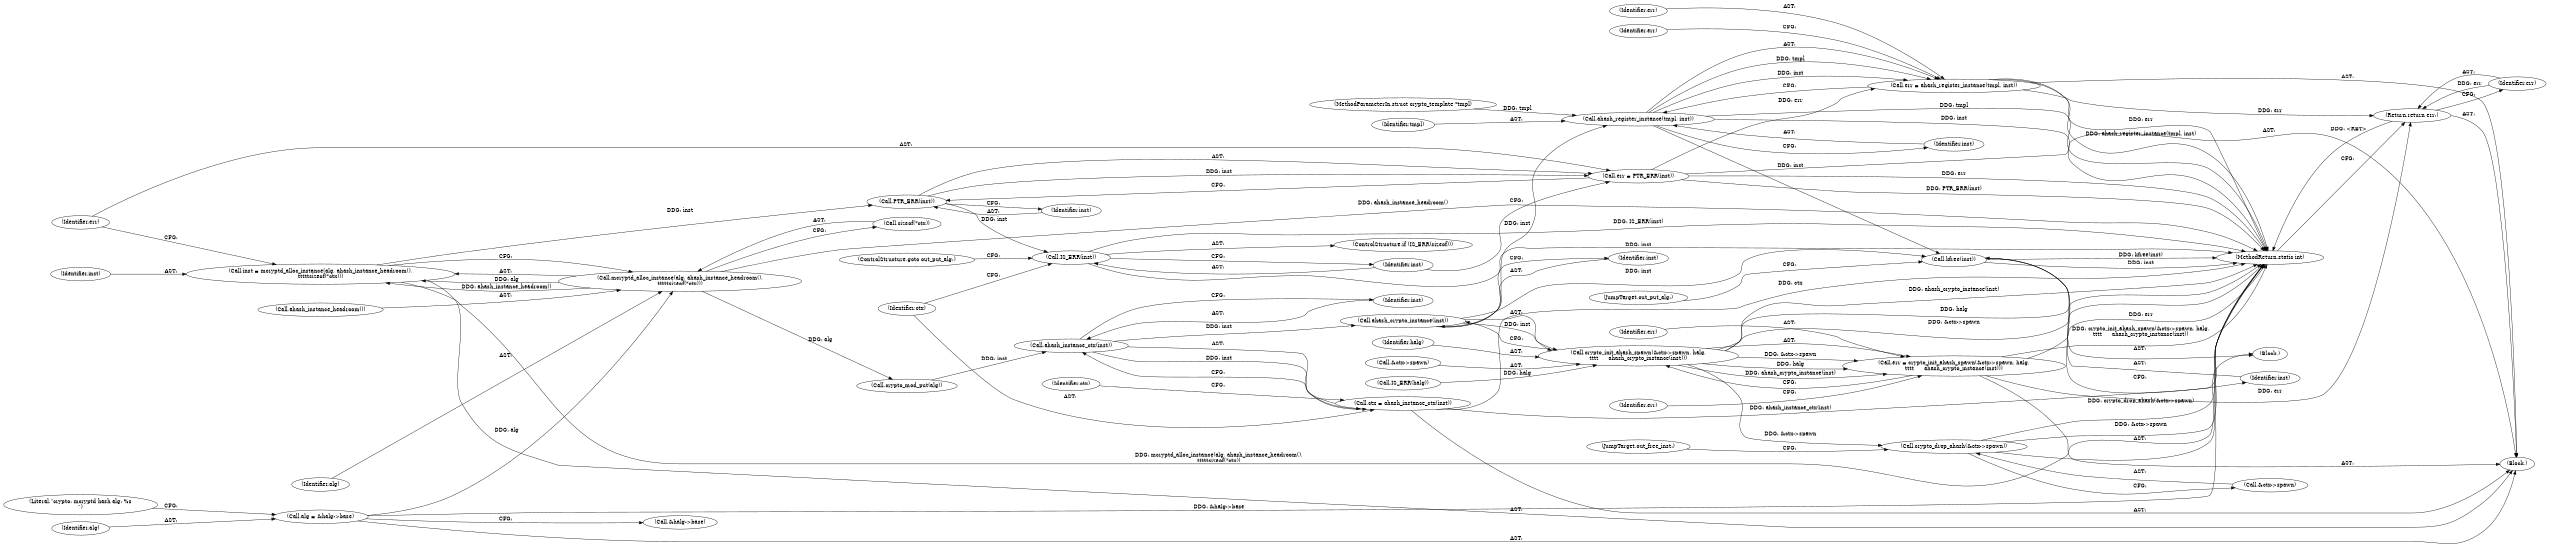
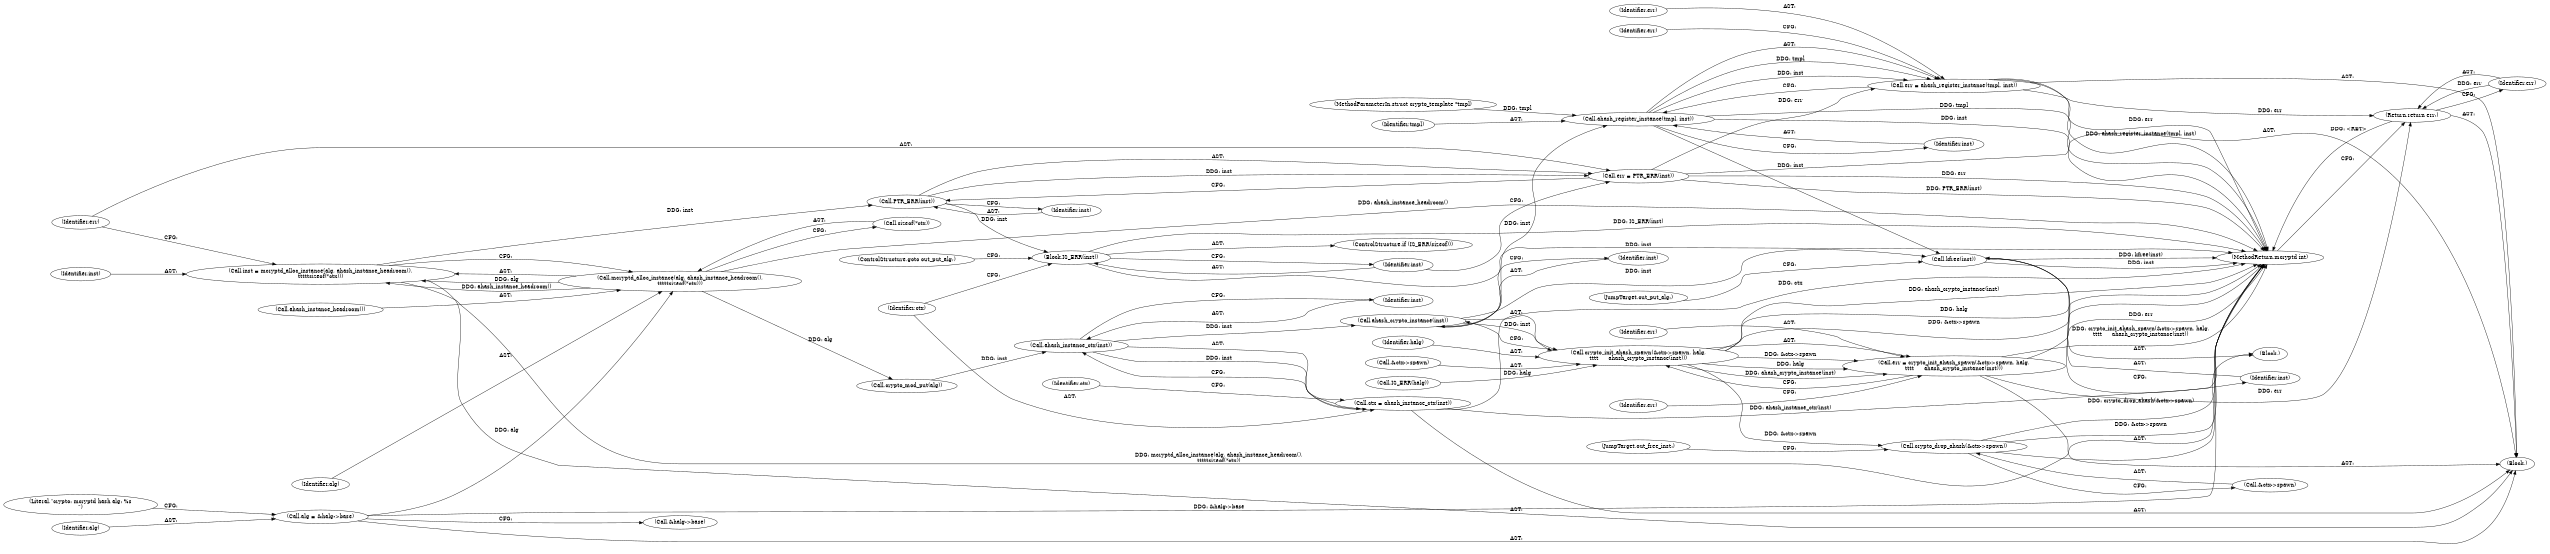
node "(Call,IS_ERR(inst))": label "(Call,IS_ERR(inst))" -> "(Block,IS_ERR(inst))"
node "(MethodReturn,static int)": label "(MethodReturn,static int)" -> "(MethodReturn,mcryptd int)"
